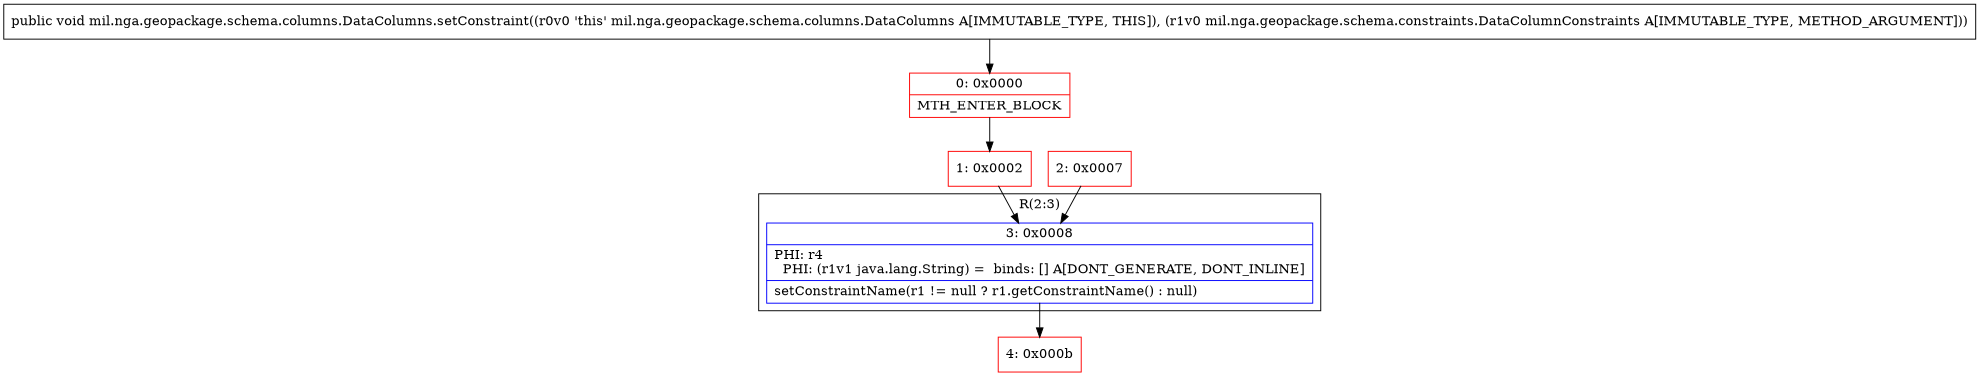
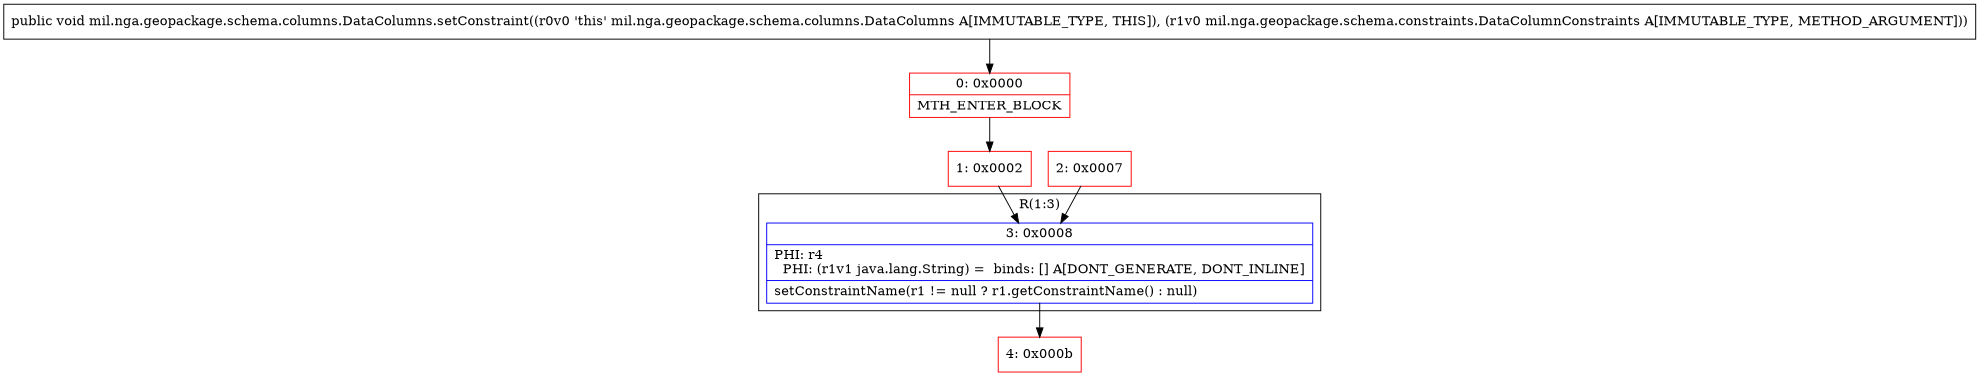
cluster "R(2:3)": label "R(2:3)" -> "R(1:3)"
